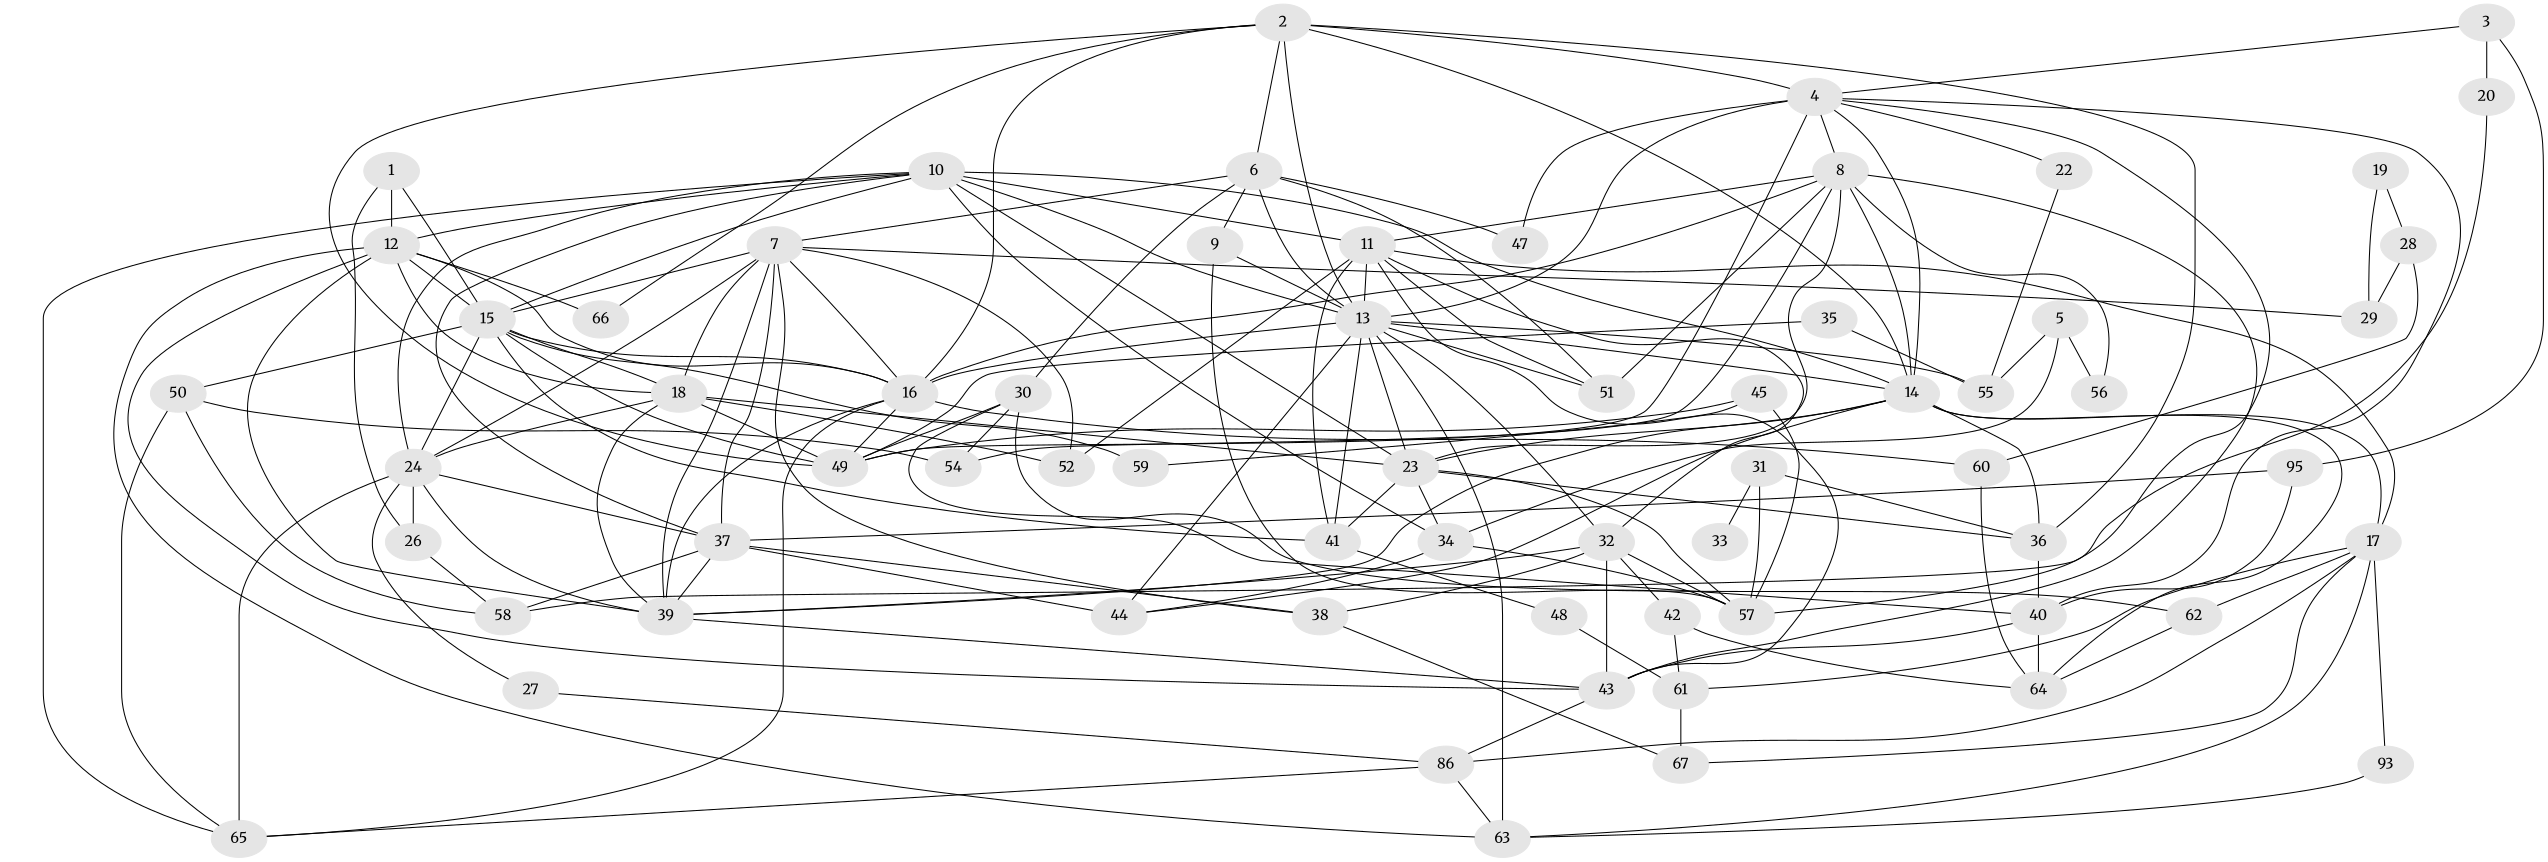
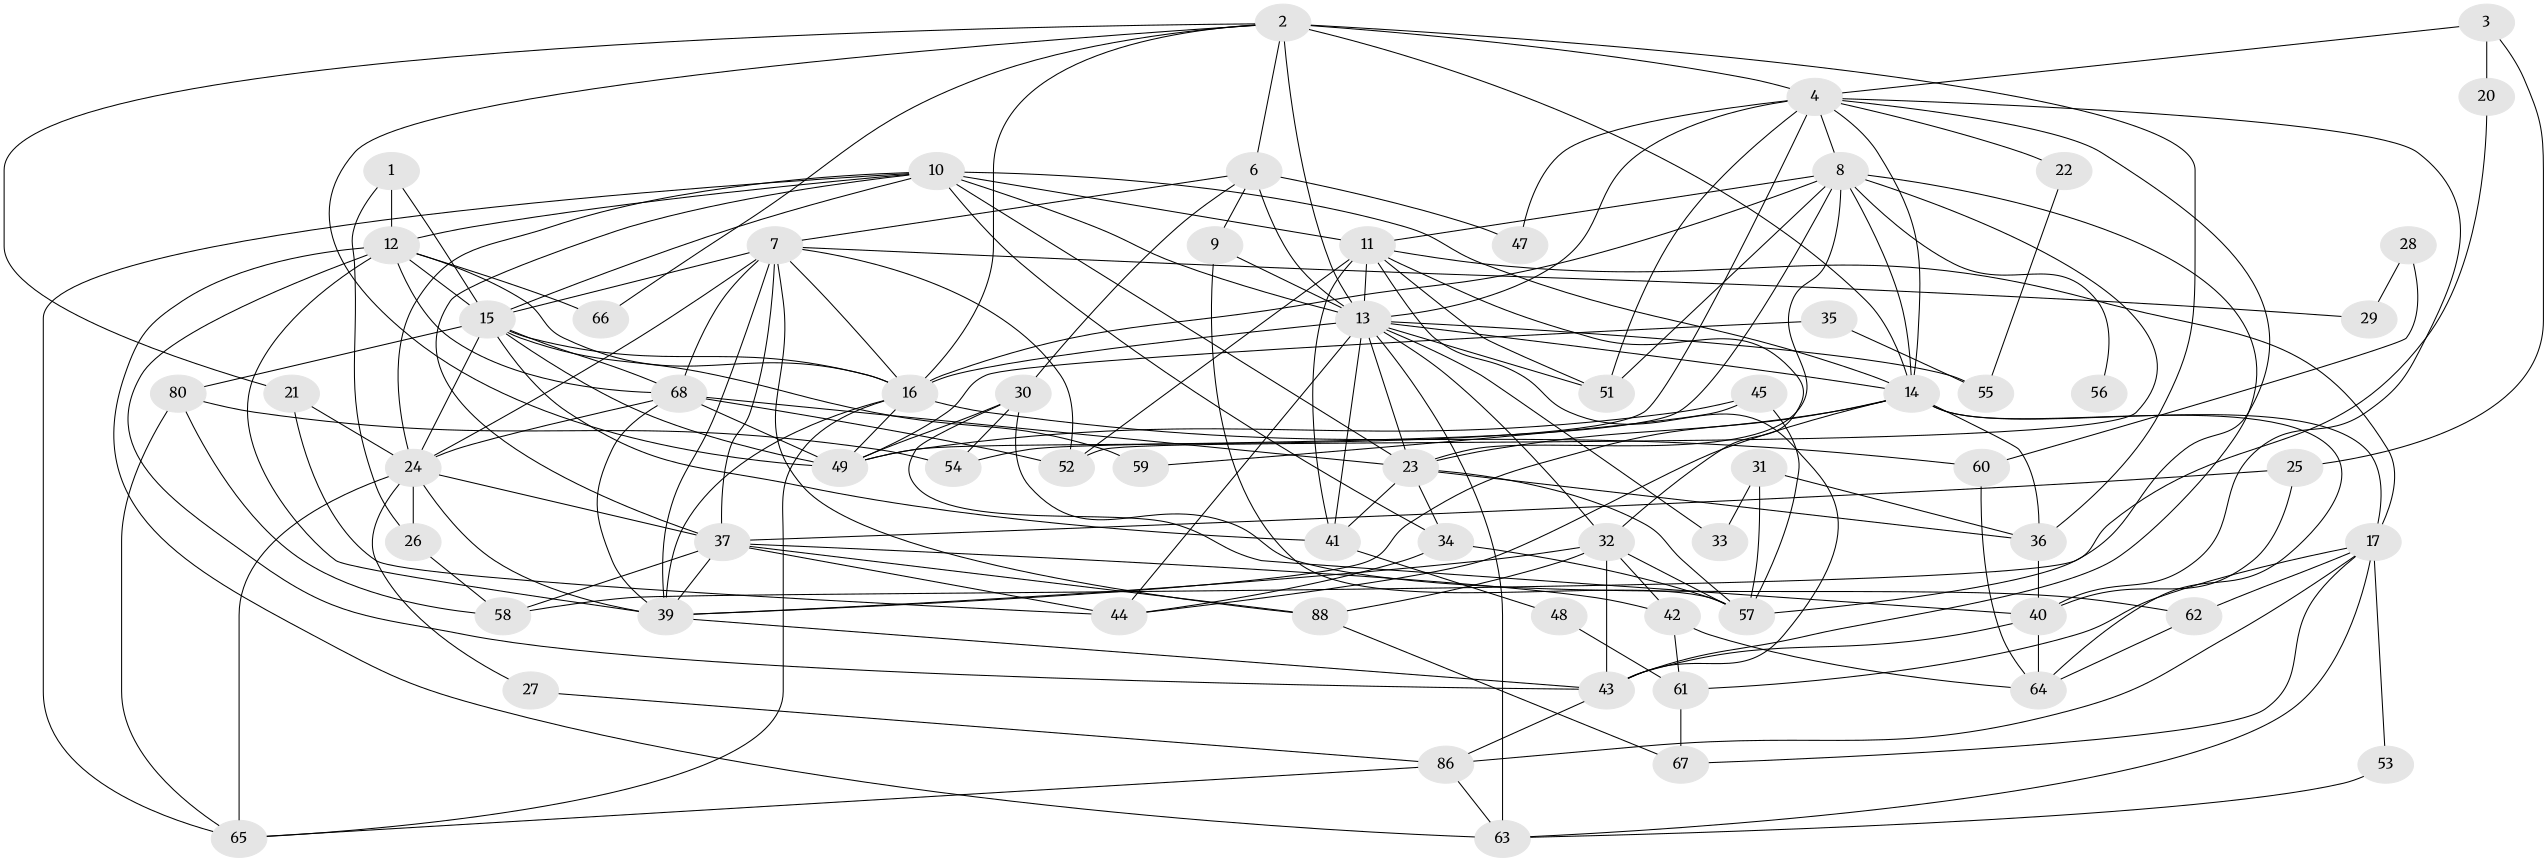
node "19": removed
edge "6" -- "51": now "4" -- "51"
node "5": removed
node "50": label "50" -> "80"
node "21": added
node "18": label "18" -> "68"
edge "13" -- "33": added
edge "8" -- "52": added
node "95": label "95" -> "25"
edge "37" -- "42": added
node "38": label "38" -> "88"
node "93": label "93" -> "53"
